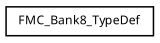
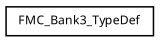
node "FMC_Bank8_TypeDef": label "FMC_Bank8_TypeDef" -> "FMC_Bank3_TypeDef"
